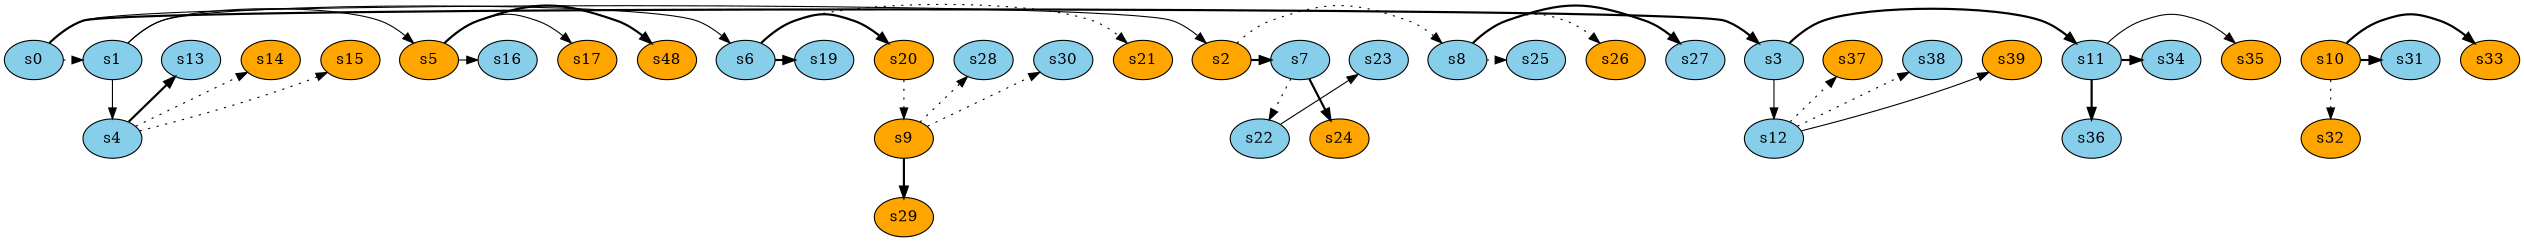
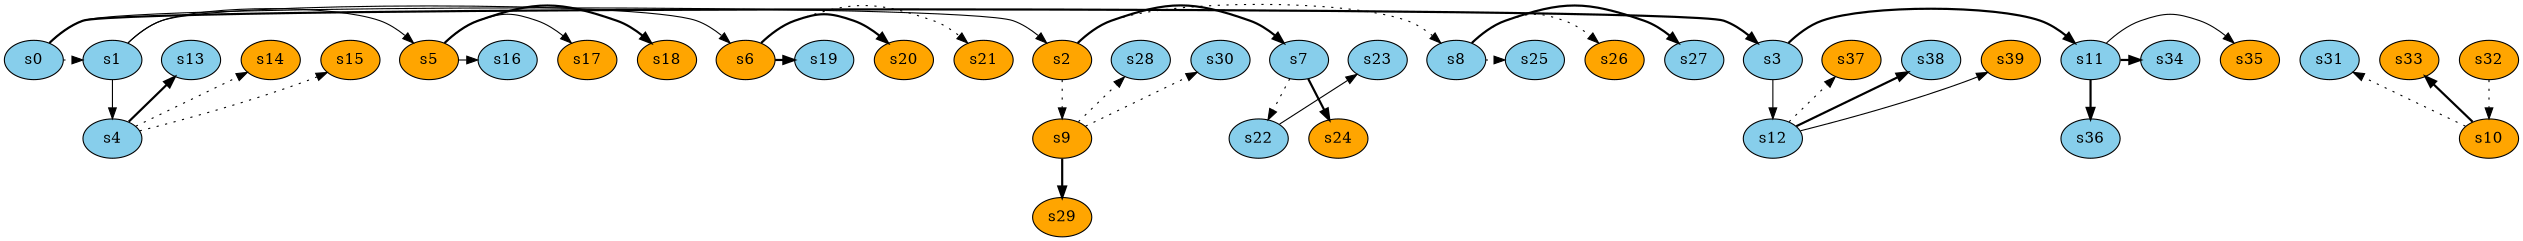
node "s48": label "s48" -> "s18"
node "s6": fillcolor skyblue -> orange
edge "s10" -> "s31": style bold -> dotted
edge "s20" -> "s9": now "s2" -> "s9"
edge "s10" -> "s32": reversed
edge "s12" -> "s38": style dotted -> bold
